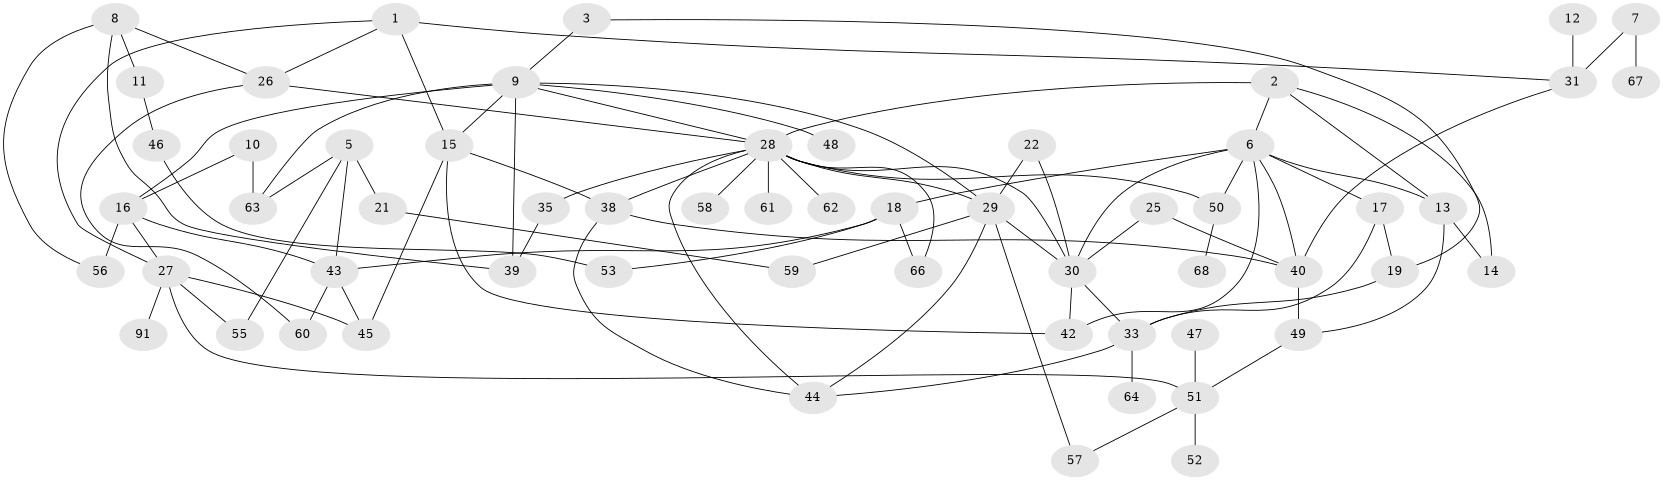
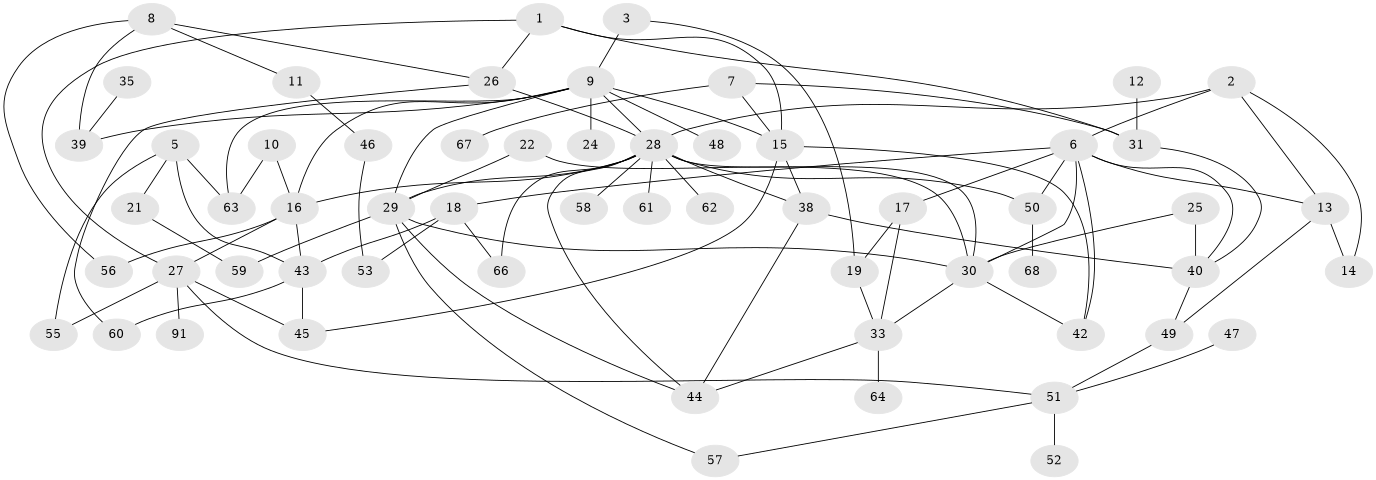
edge "7" -- "15": added
node "24": added
edge "28" -- "35": now "28" -- "16"
